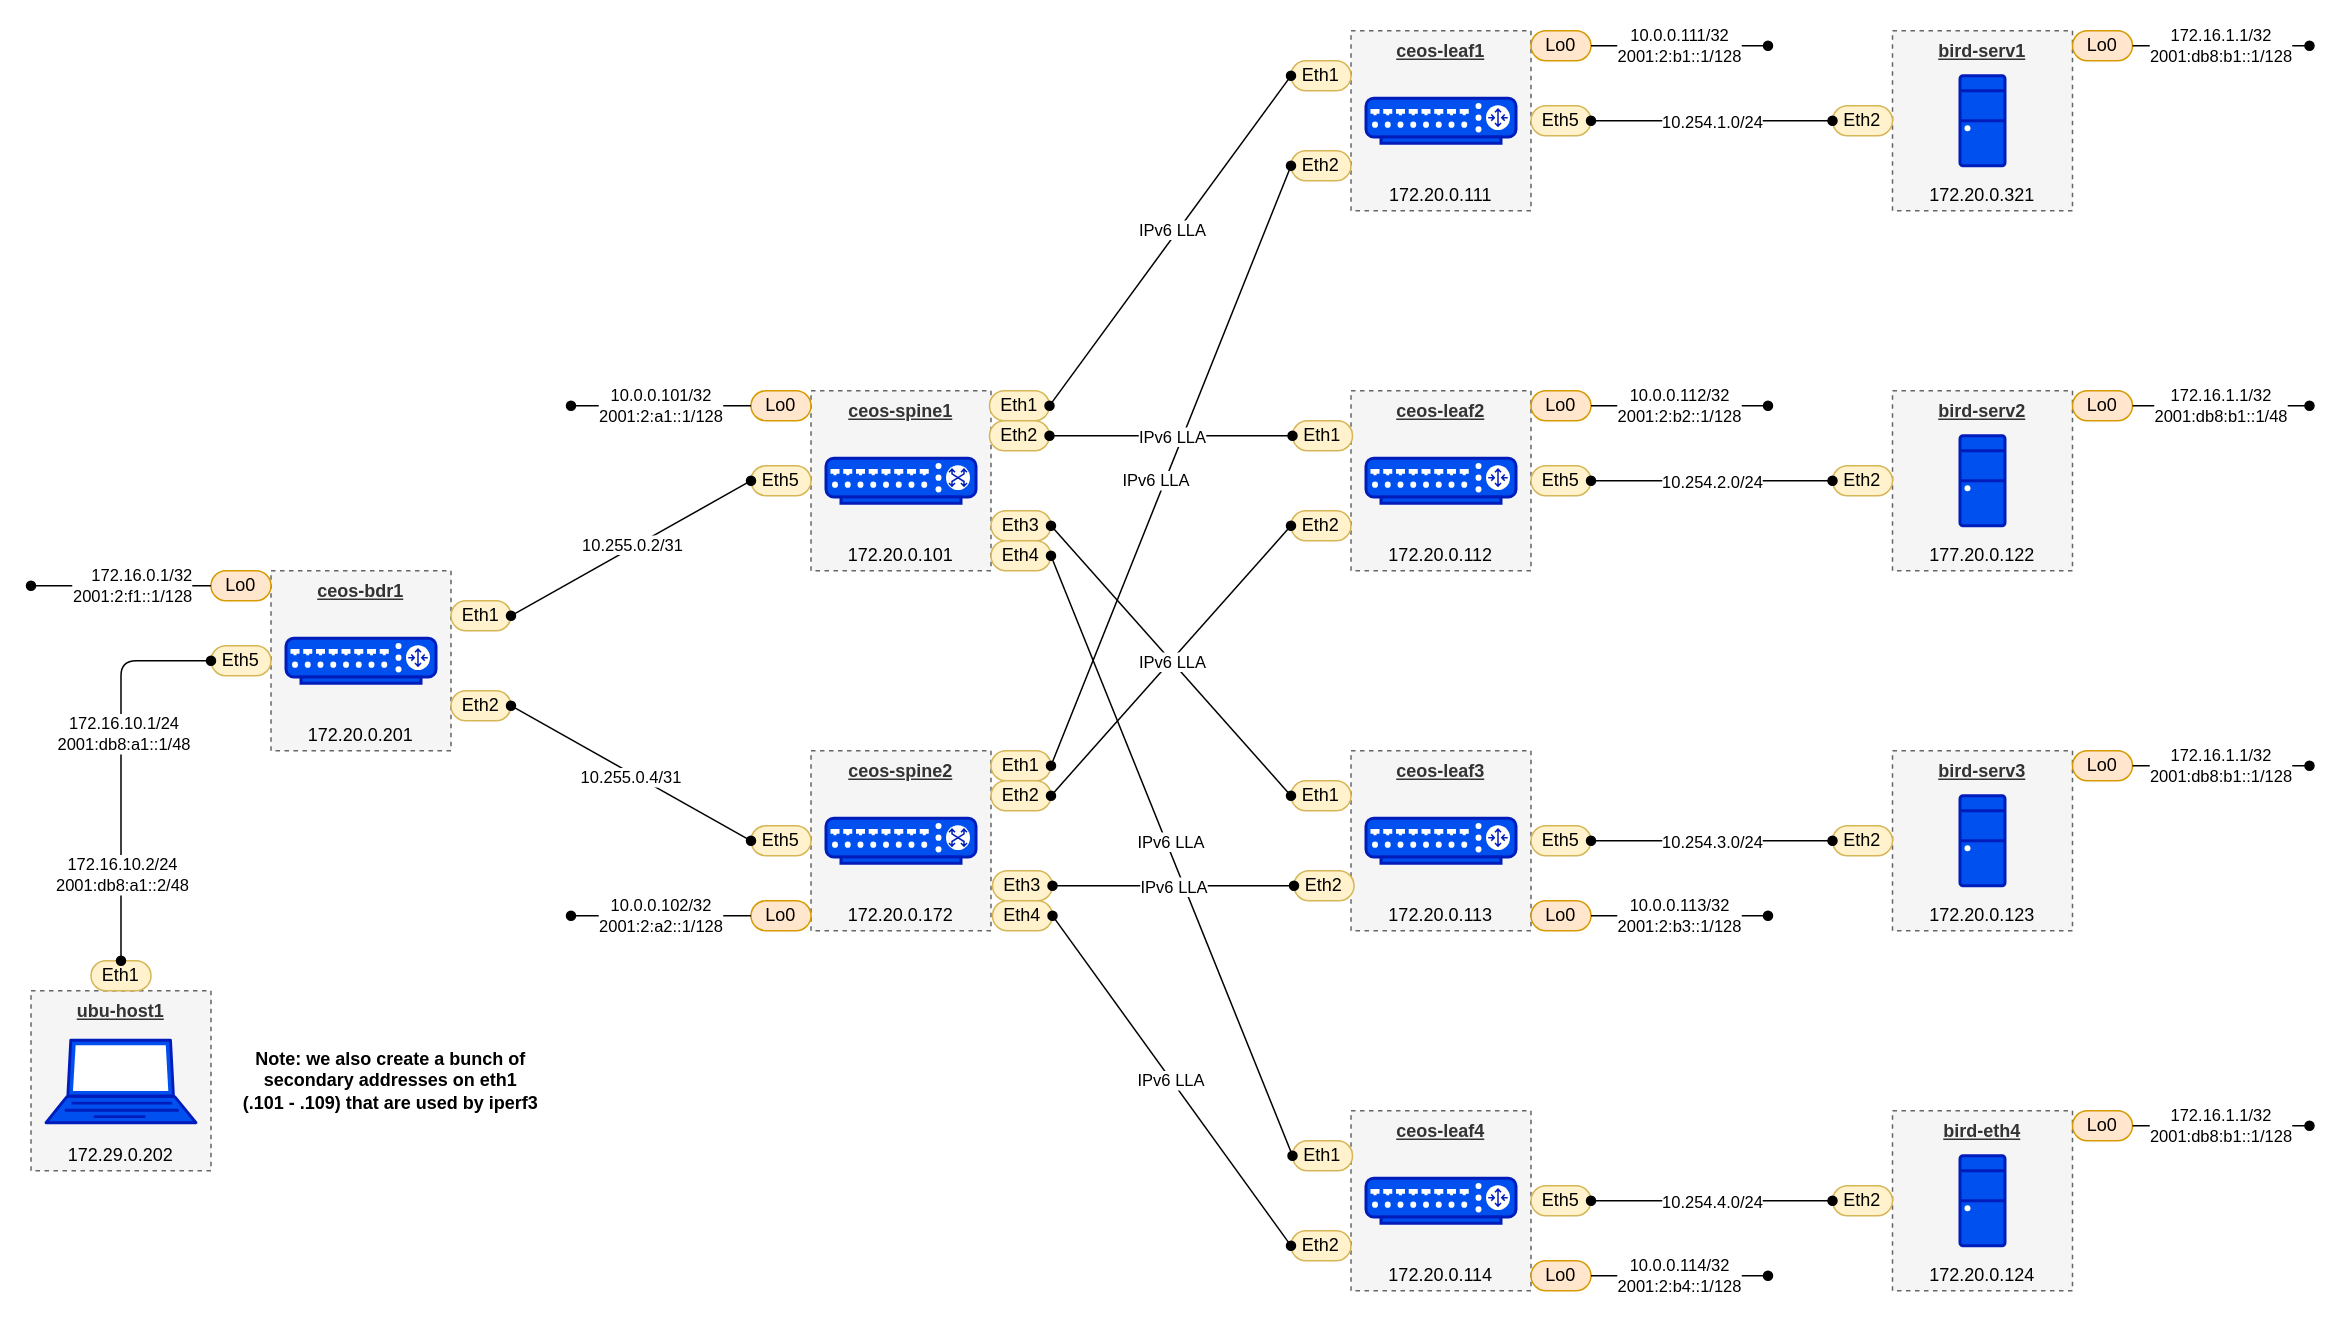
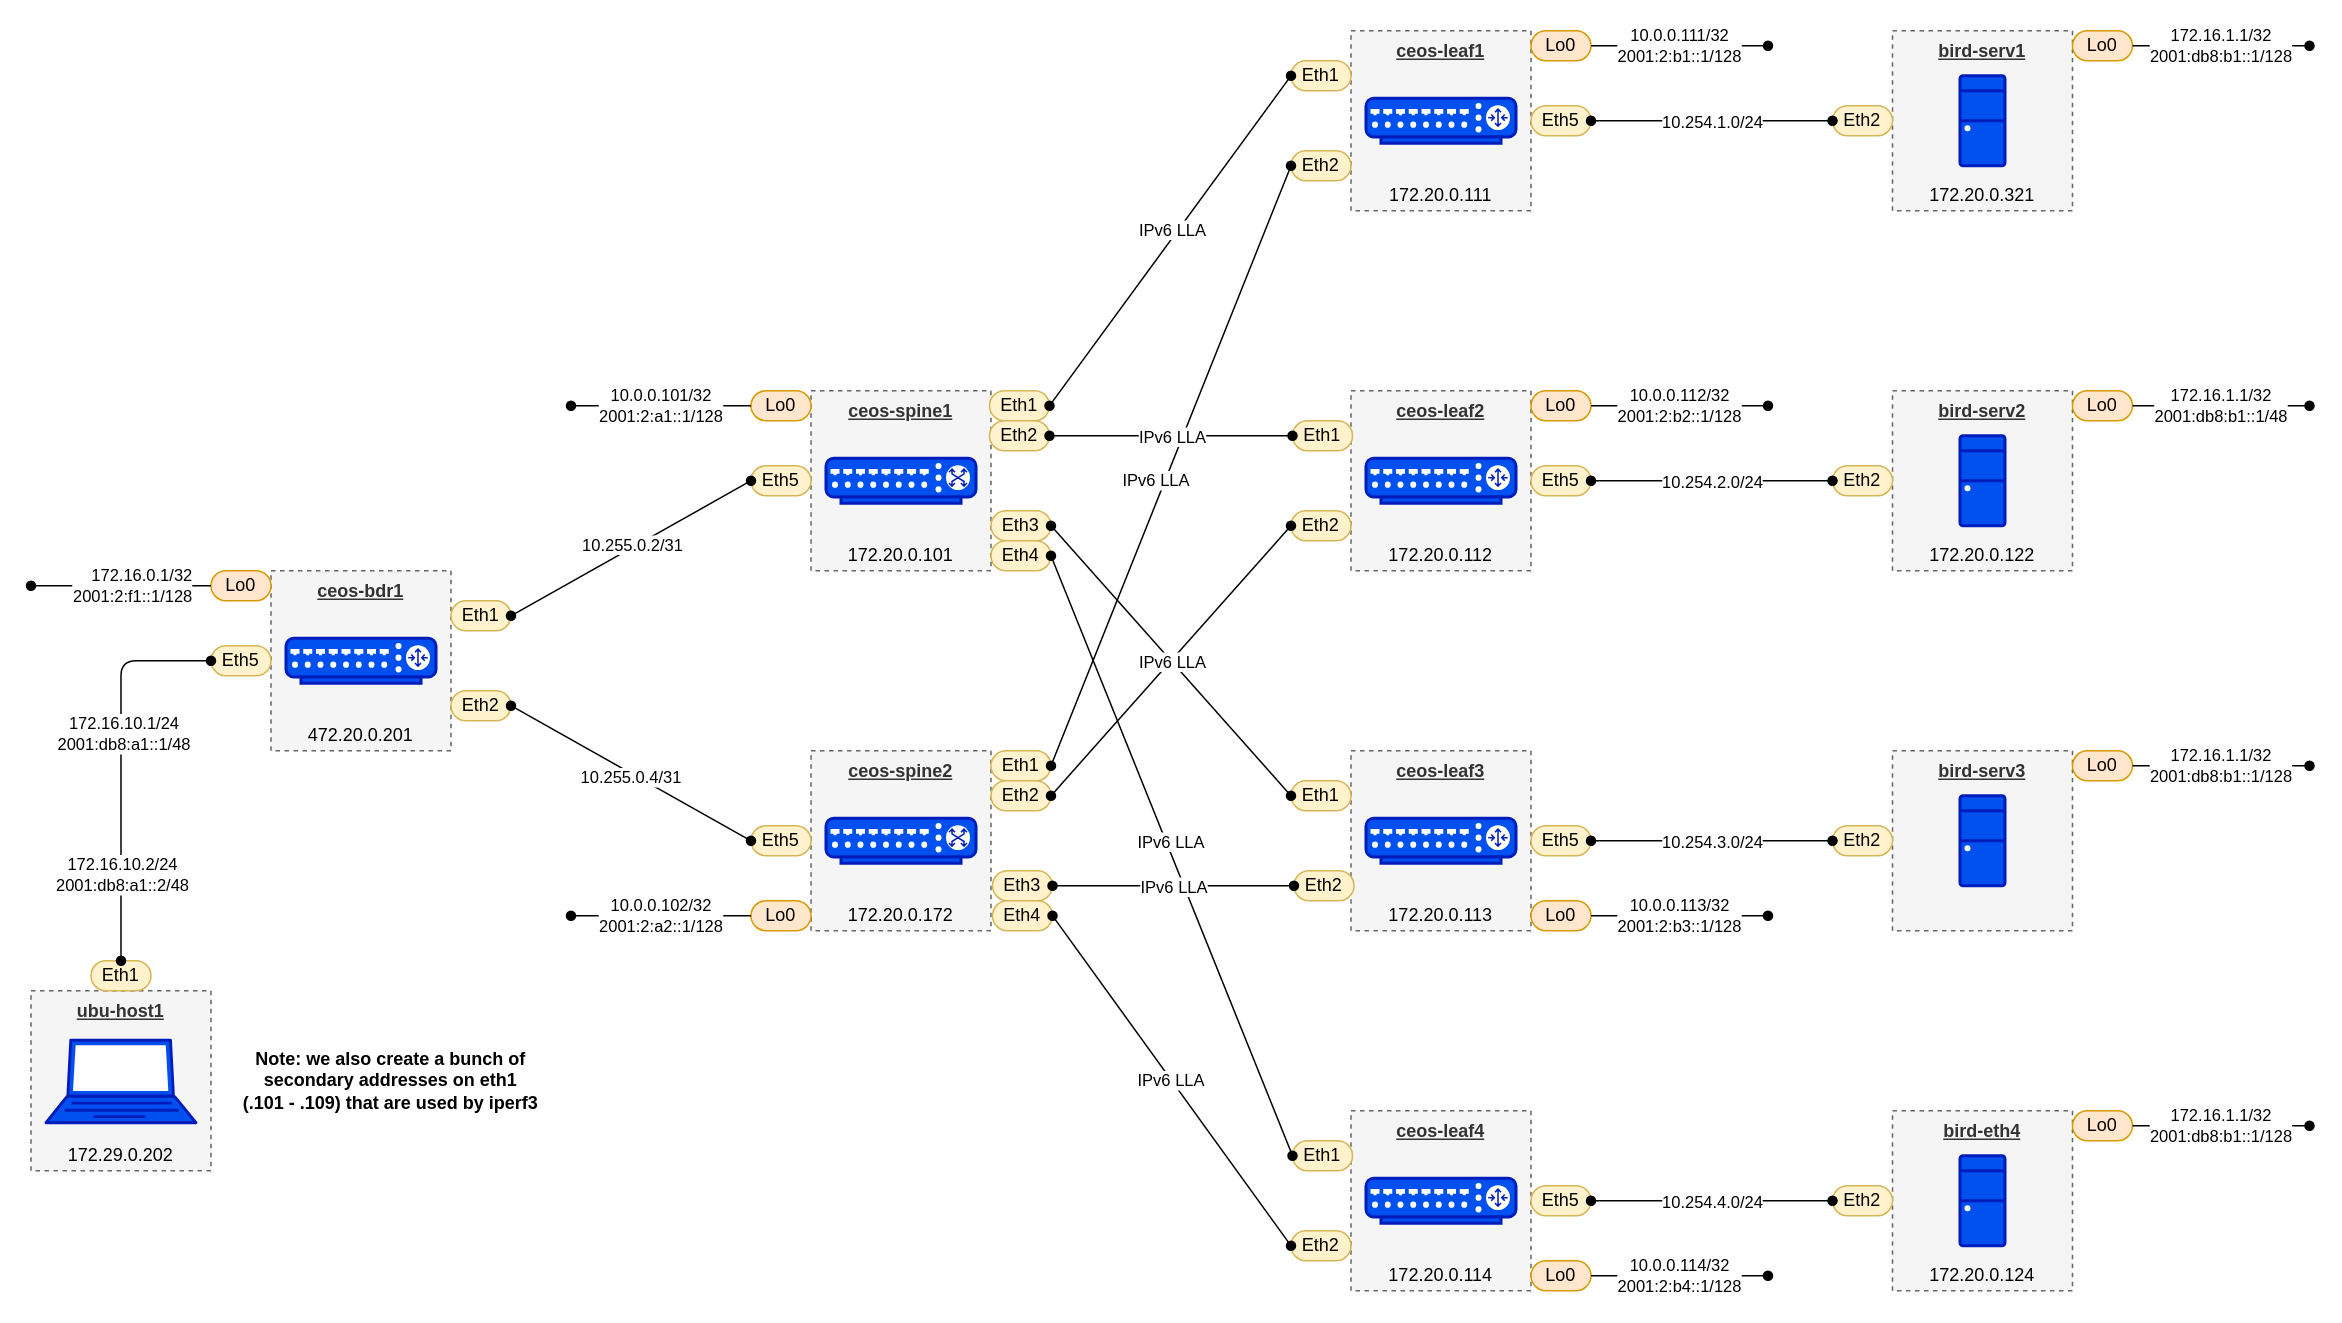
node "177.20.0.122": label "177.20.0.122" -> "172.20.0.122"
node "172.20.0.201": label "172.20.0.201" -> "472.20.0.201"
node "172.20.0.123": removed
